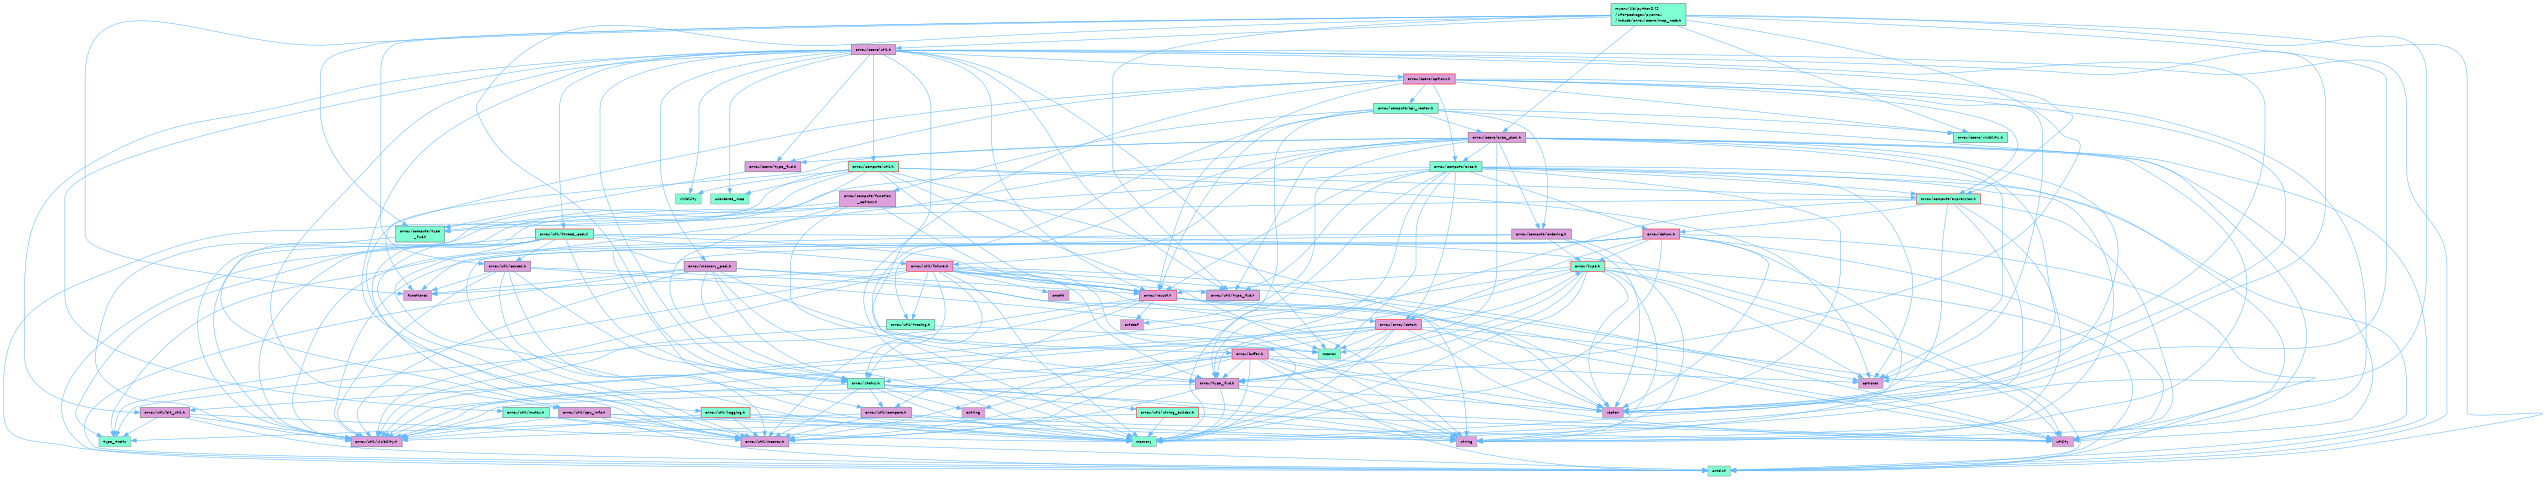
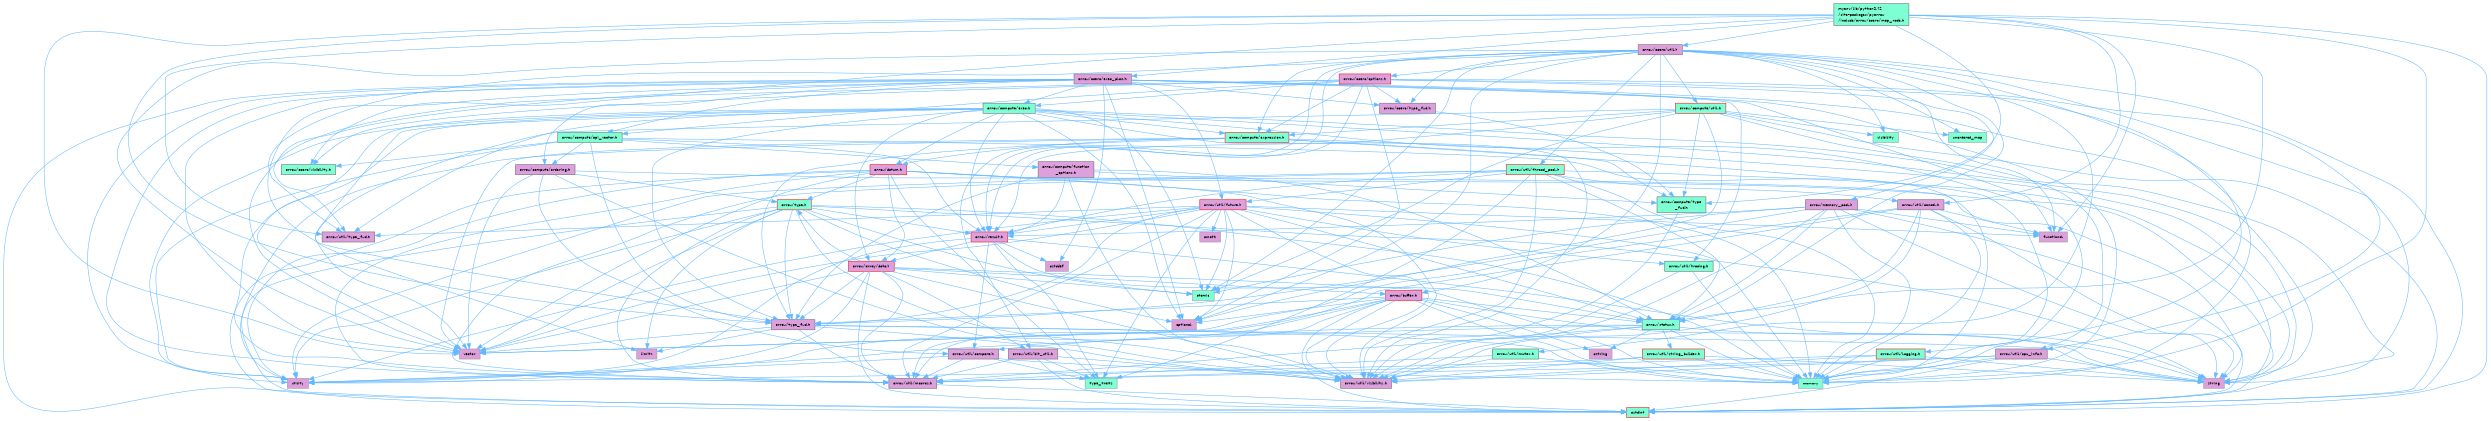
edge "arrow/compute/api_vector.h" -> "arrow/acero/exec_plan.h": reversed
node "limits": added
node "macros": label "macros" -> "atomic"
node "cstdint": color grey60 -> red
